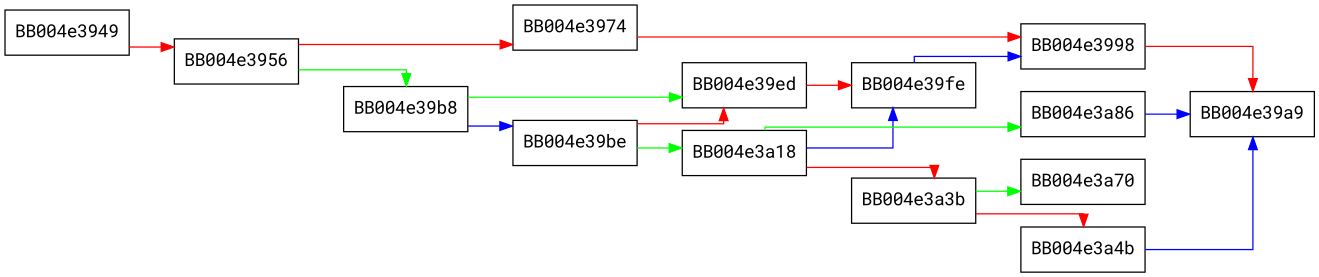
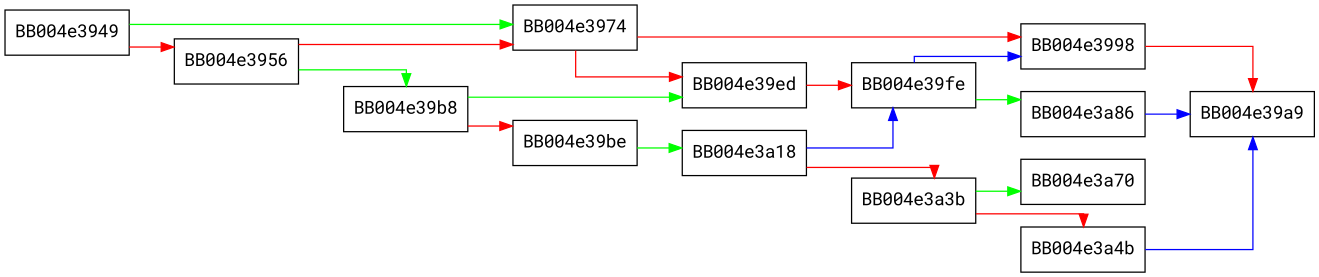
edge "BB004e3949" -> "BB004e3974": added
edge "BB004e39be" -> "BB004e39ed": now "BB004e3974" -> "BB004e39ed"
edge "BB004e39b8" -> "BB004e39be": color blue -> red
edge "BB004e3a18" -> "BB004e3a86": now "BB004e39fe" -> "BB004e3a86"
